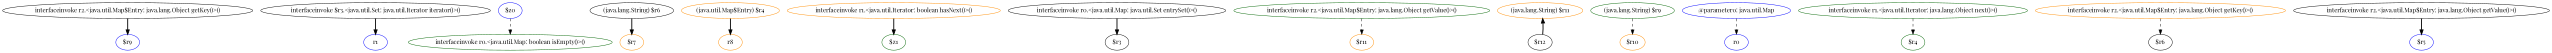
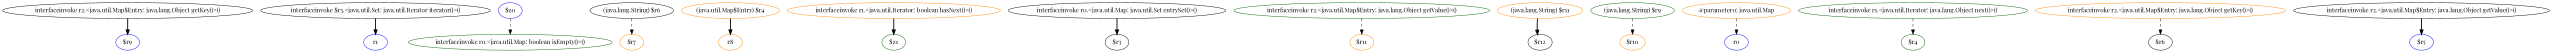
node "@parameter0: java.util.Map": color blue -> darkorange
edge "(java.lang.String) $r6" -> "$r7": style bold -> dashed
edge "$r12" -> "(java.lang.String) $r11": reversed
